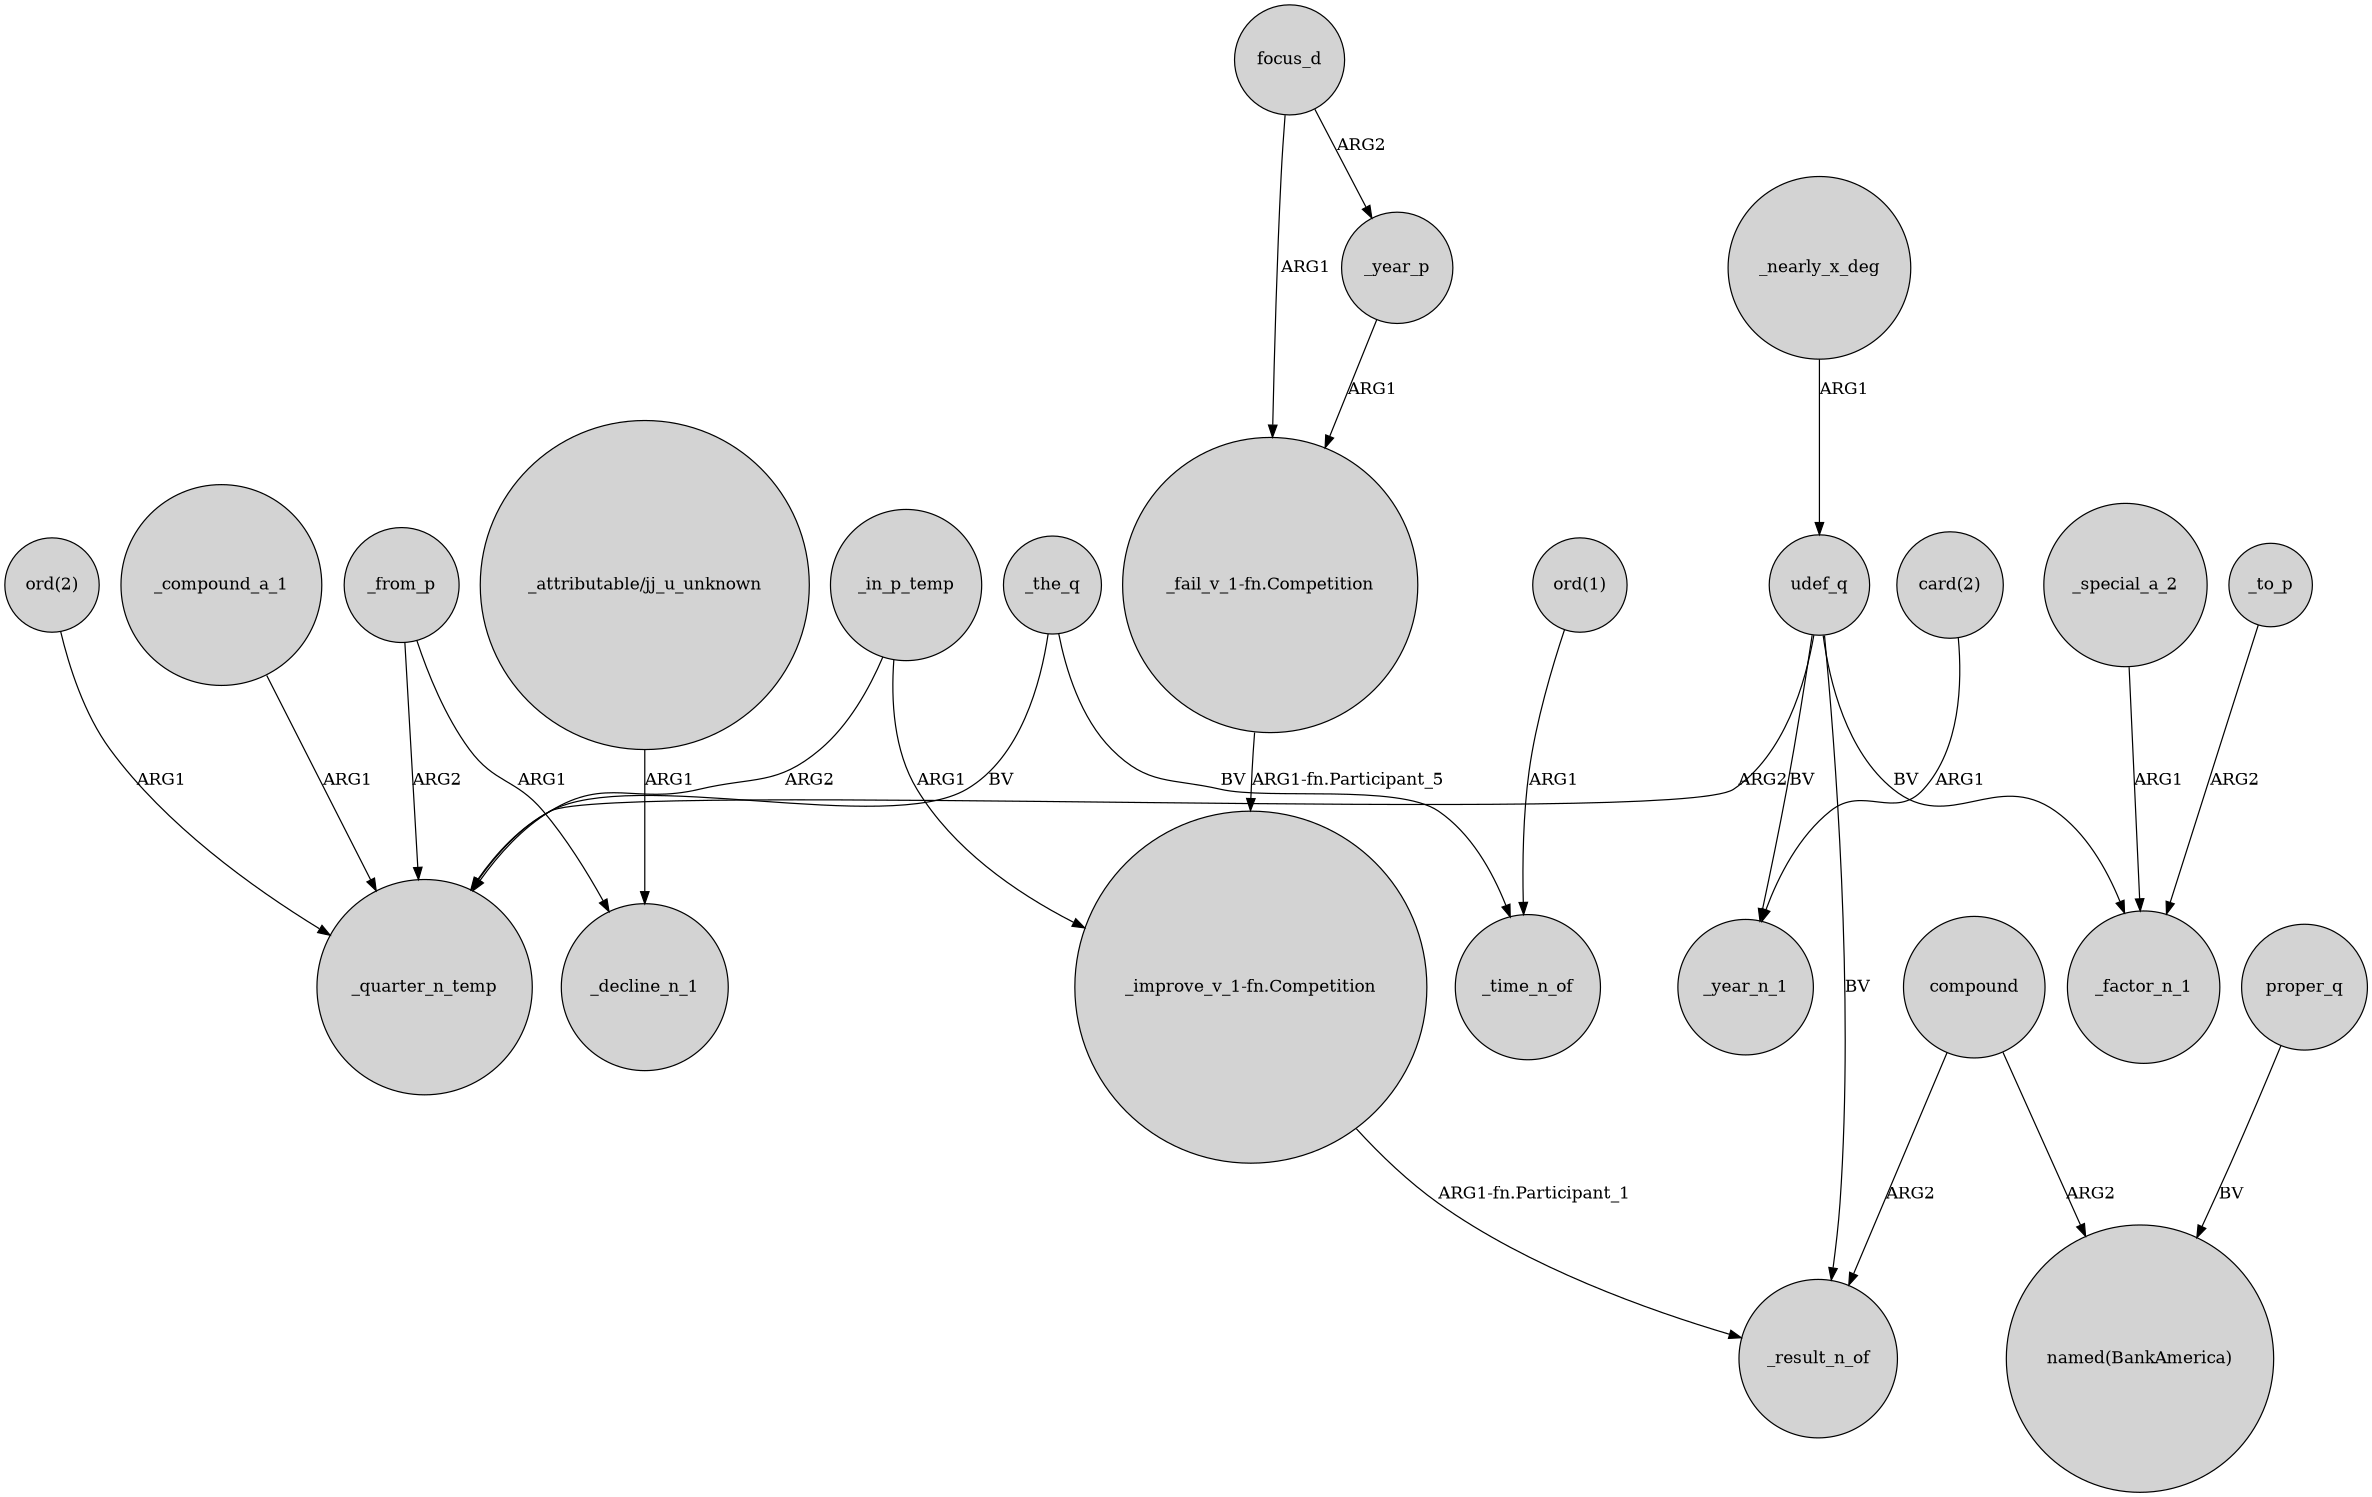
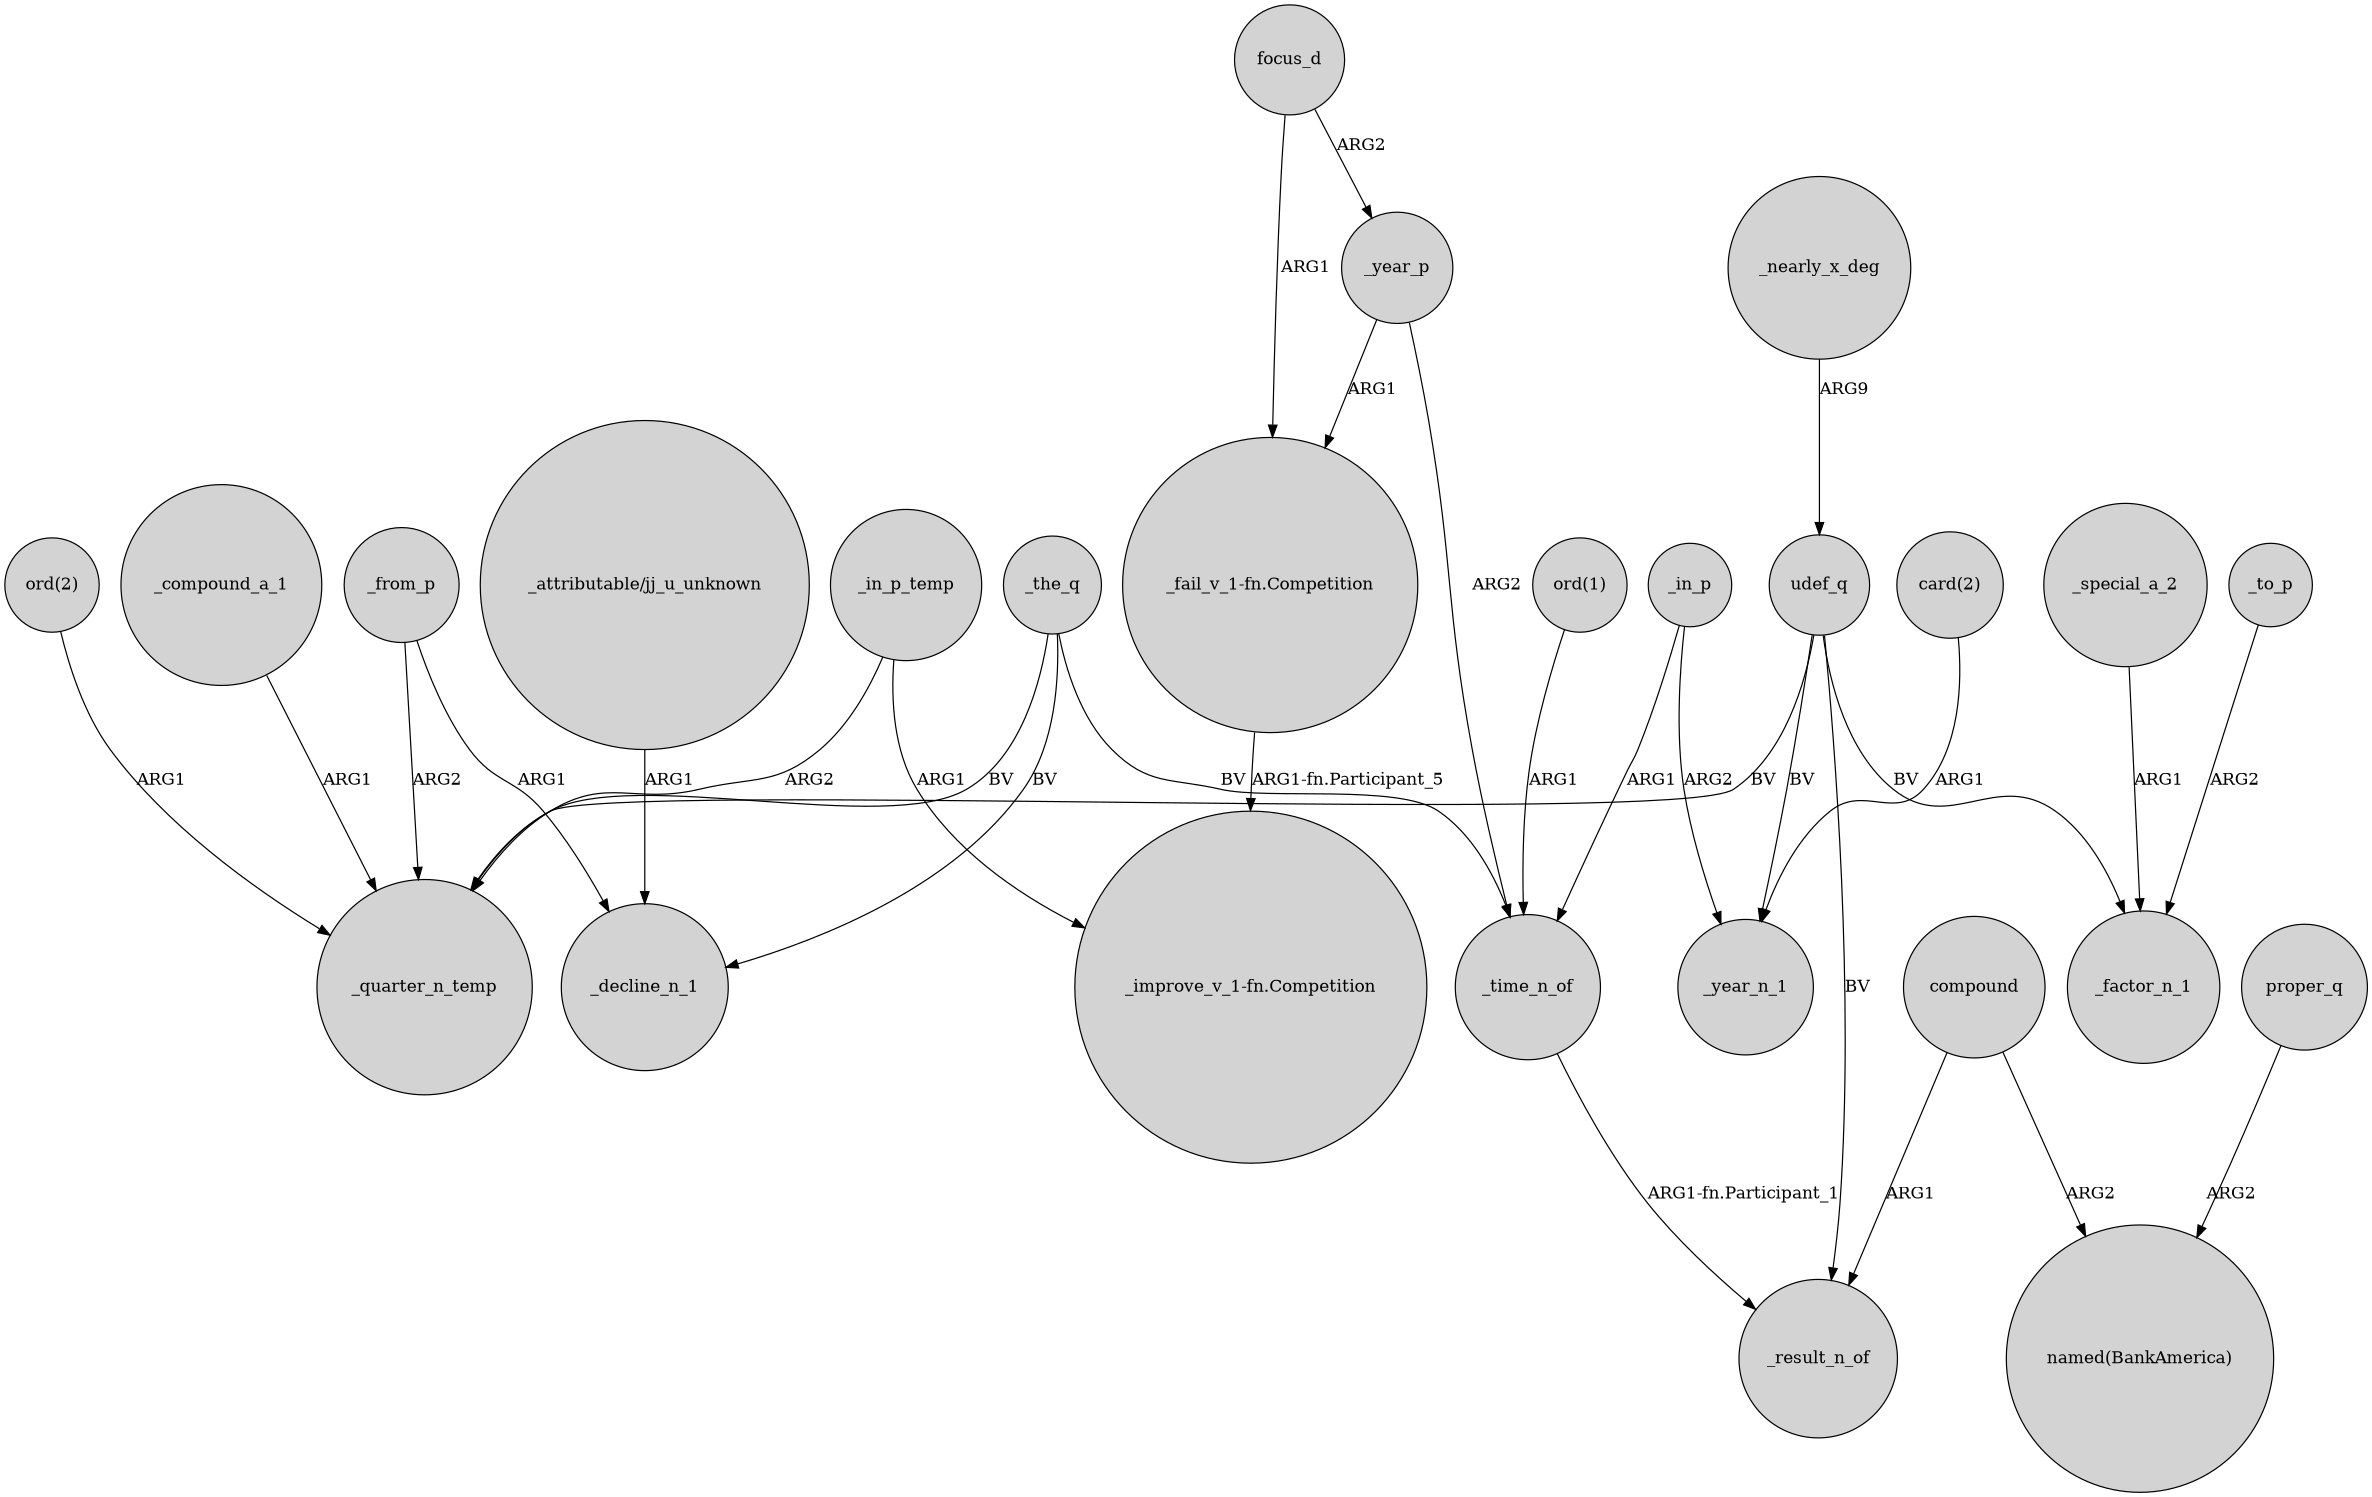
edge "_nearly_x_deg" -> "udef_q": label "ARG1" -> "ARG9"
node "_in_p": added
edge "_year_p" -> "_time_n_of": added, label "ARG2"
edge "udef_q" -> "_quarter_n_temp": label "ARG2" -> "BV"
edge "_the_q" -> "_decline_n_1": added, label "BV"
edge "compound" -> "_result_n_of": label "ARG2" -> "ARG1"
edge "proper_q" -> "named(BankAmerica)": label "BV" -> "ARG2"
edge "_improve_v_1-fn.Competition" -> "_result_n_of": now "_time_n_of" -> "_result_n_of"
